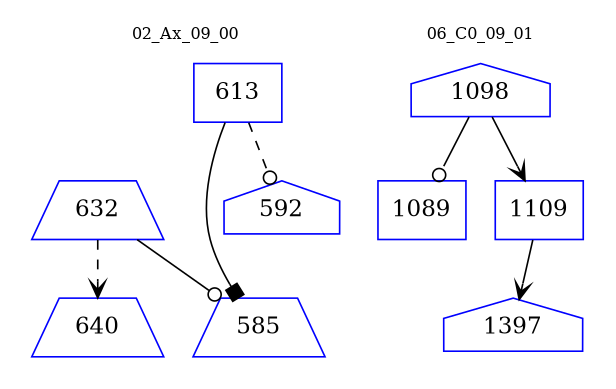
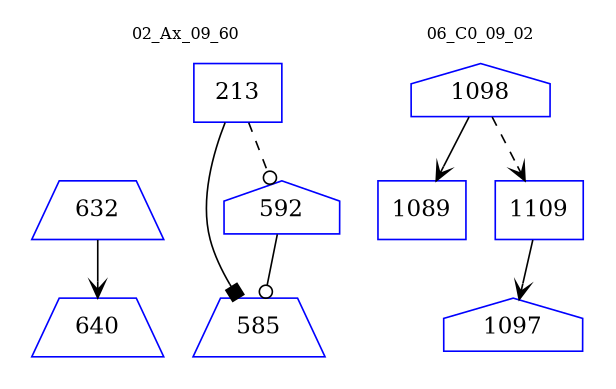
cluster "02_Ax_09_00": label "02_Ax_09_00" -> "02_Ax_09_60"
cluster "06_C0_09_01": label "06_C0_09_01" -> "06_C0_09_02"
node "613": label "613" -> "213"
edge "1098" -> "1089": arrowhead odot -> vee
edge "1098" -> "1109": style solid -> dashed
edge "632" -> "640": style dashed -> solid
edge "632" -> "585": now "592" -> "585"
node "1397": label "1397" -> "1097"
